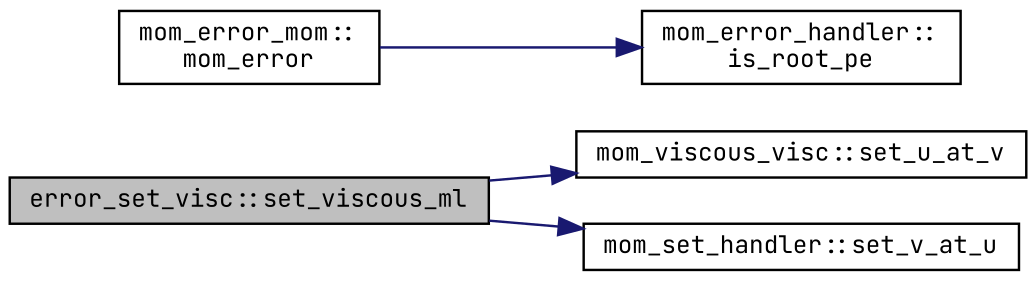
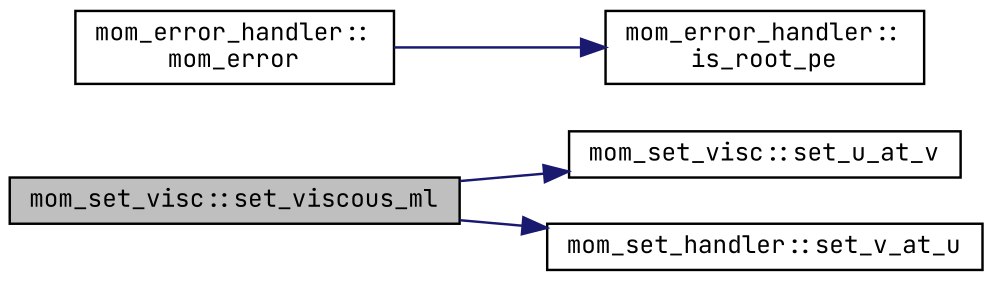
node "mom_error_mom:: mom_error": label "mom_error_mom:: mom_error" -> "mom_error_handler:: mom_error"
node "mom_viscous_visc::set_u_at_v": label "mom_viscous_visc::set_u_at_v" -> "mom_set_visc::set_u_at_v"
node "error_set_visc::set_viscous_ml": label "error_set_visc::set_viscous_ml" -> "mom_set_visc::set_viscous_ml"
